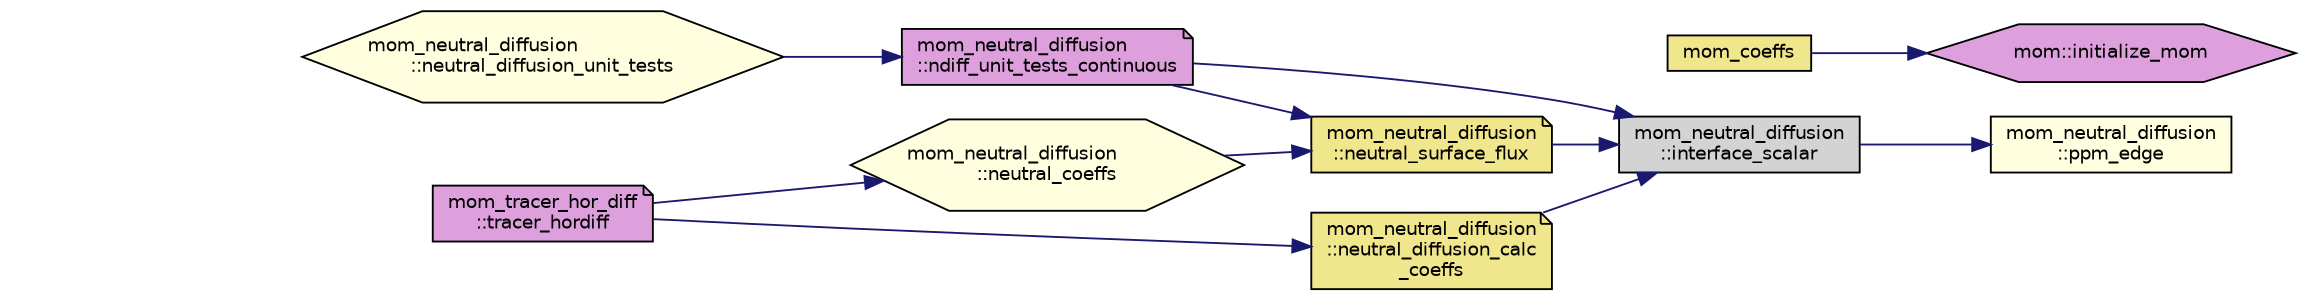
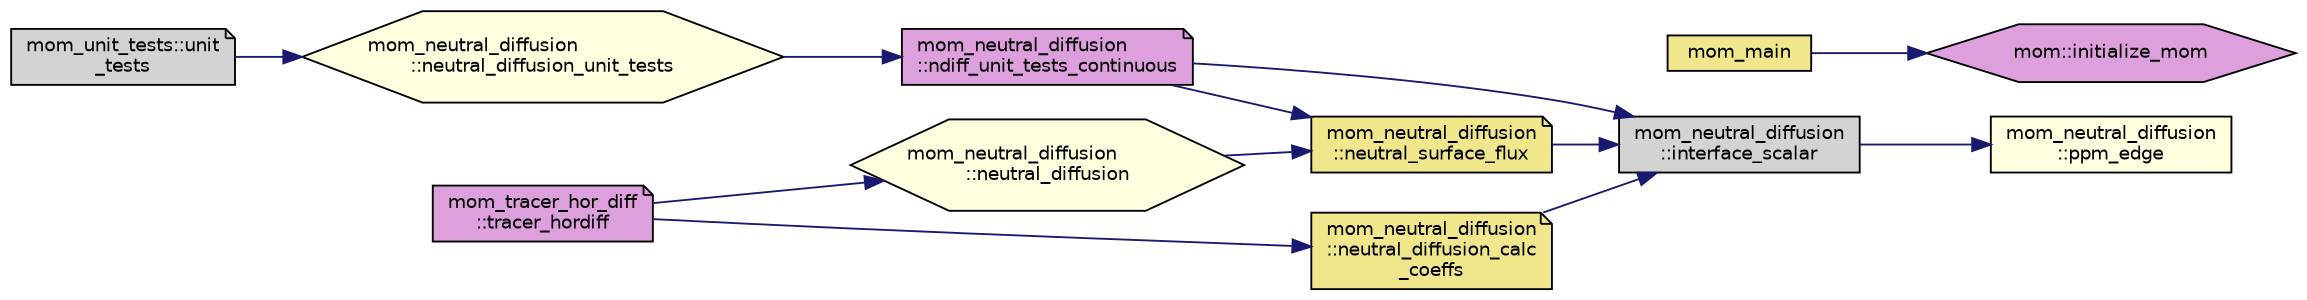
node "mom_coeffs": label "mom_coeffs" -> "mom_main"
node "mom_unit_tests::unit _tests": added
node "mom_neutral_diffusion ::neutral_coeffs": label "mom_neutral_diffusion ::neutral_coeffs" -> "mom_neutral_diffusion ::neutral_diffusion"
